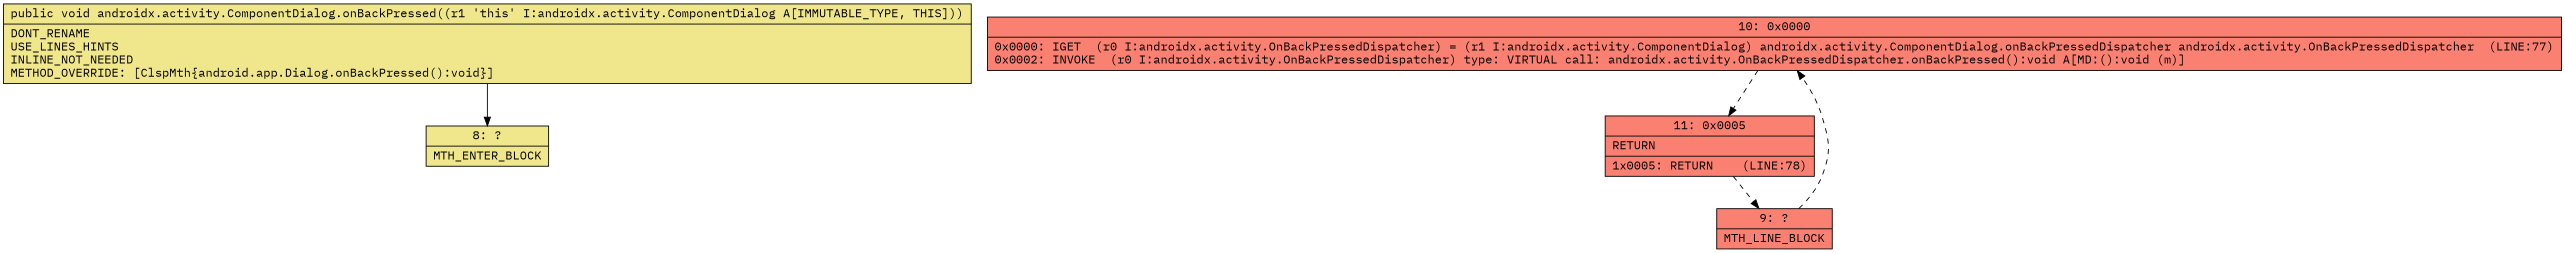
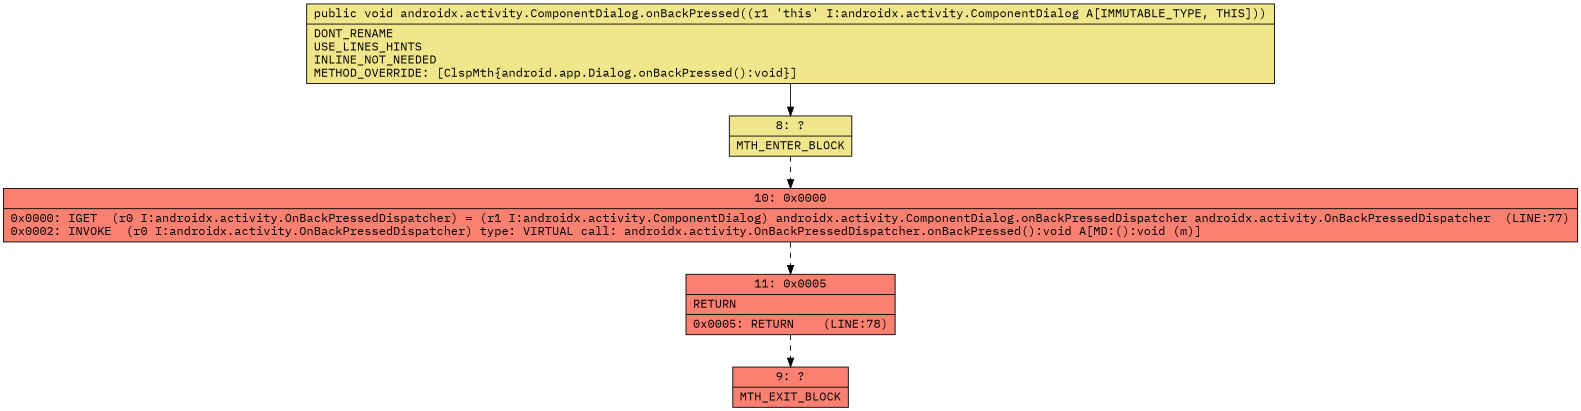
edge "9: ?" -> "10: 0x0000": now "8: ?" -> "10: 0x0000"
node "11: 0x0005": text "1x0005: RETURN    (LINE:78)" -> "0x0005: RETURN    (LINE:78)"
node "9: ?": text "MTH_LINE_BLOCK" -> "MTH_EXIT_BLOCK"
